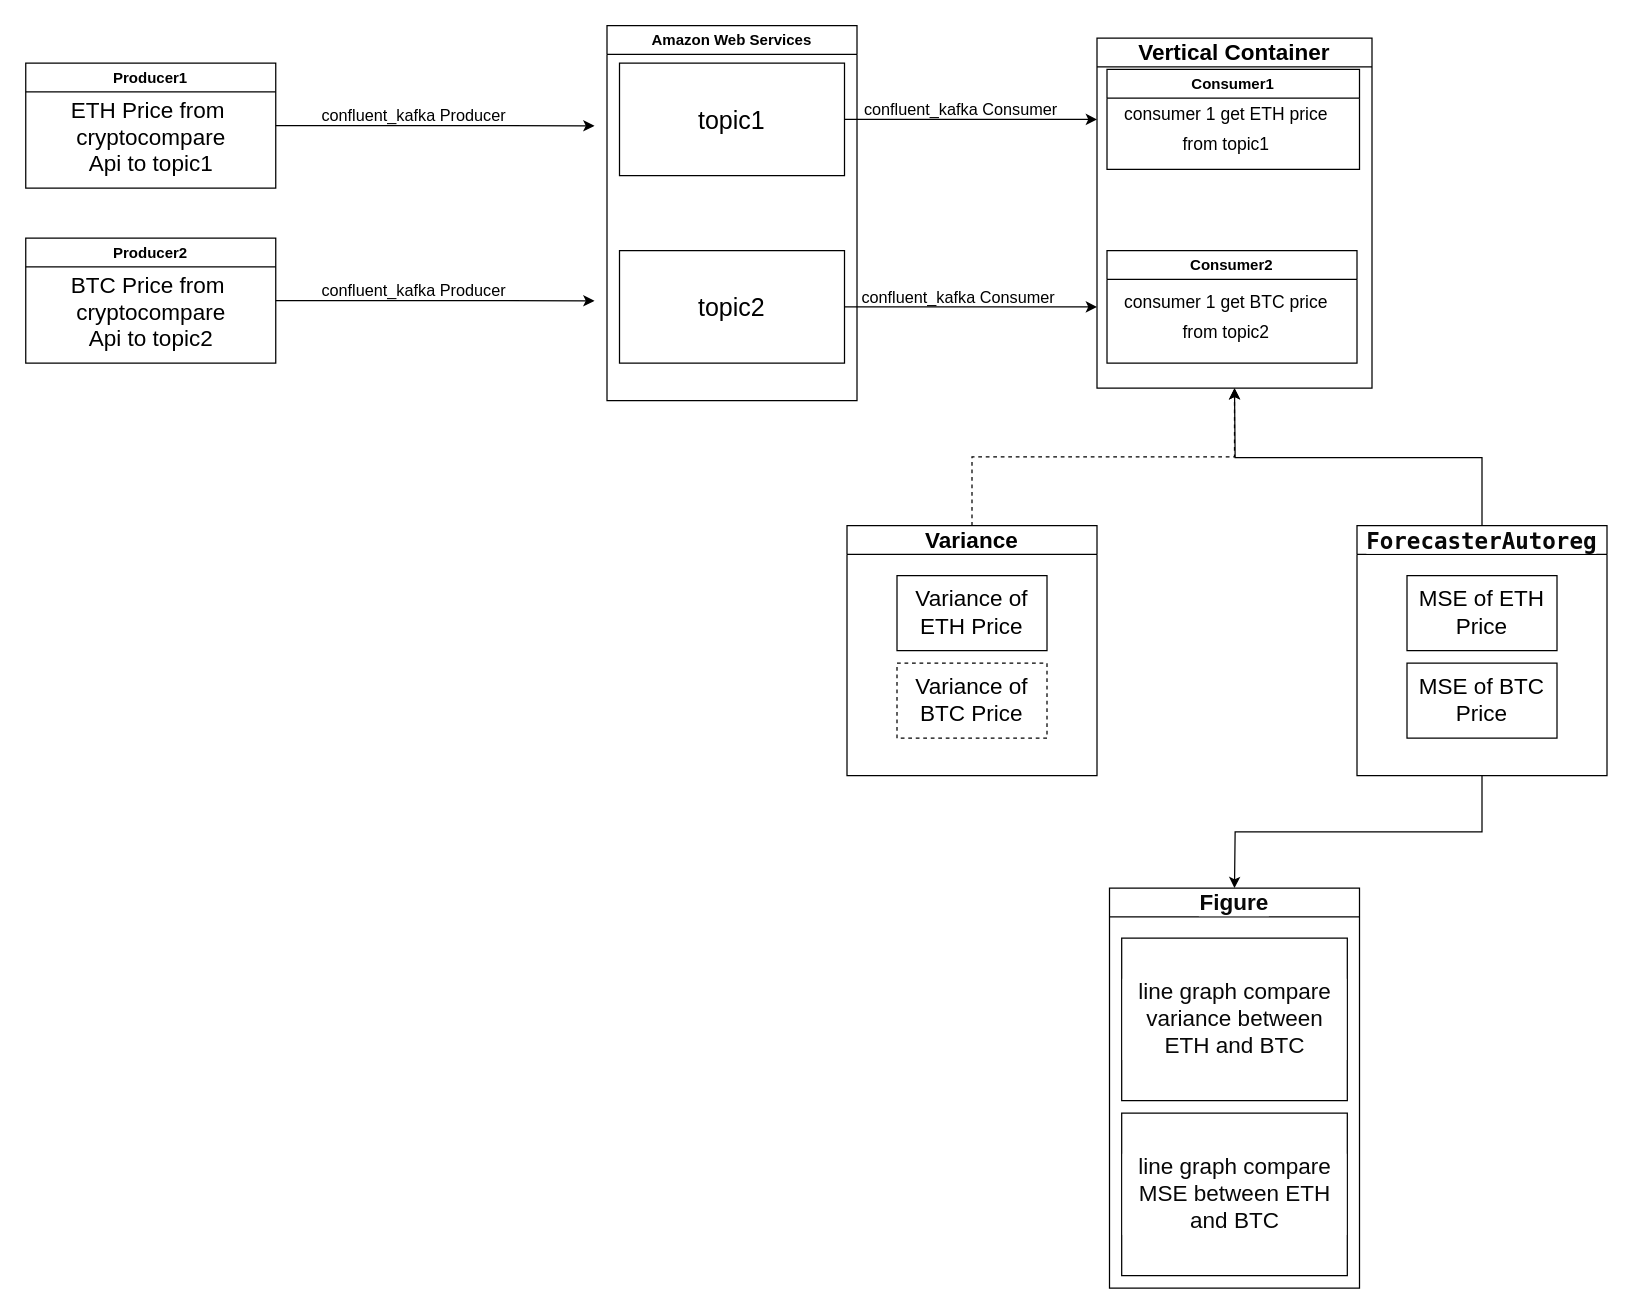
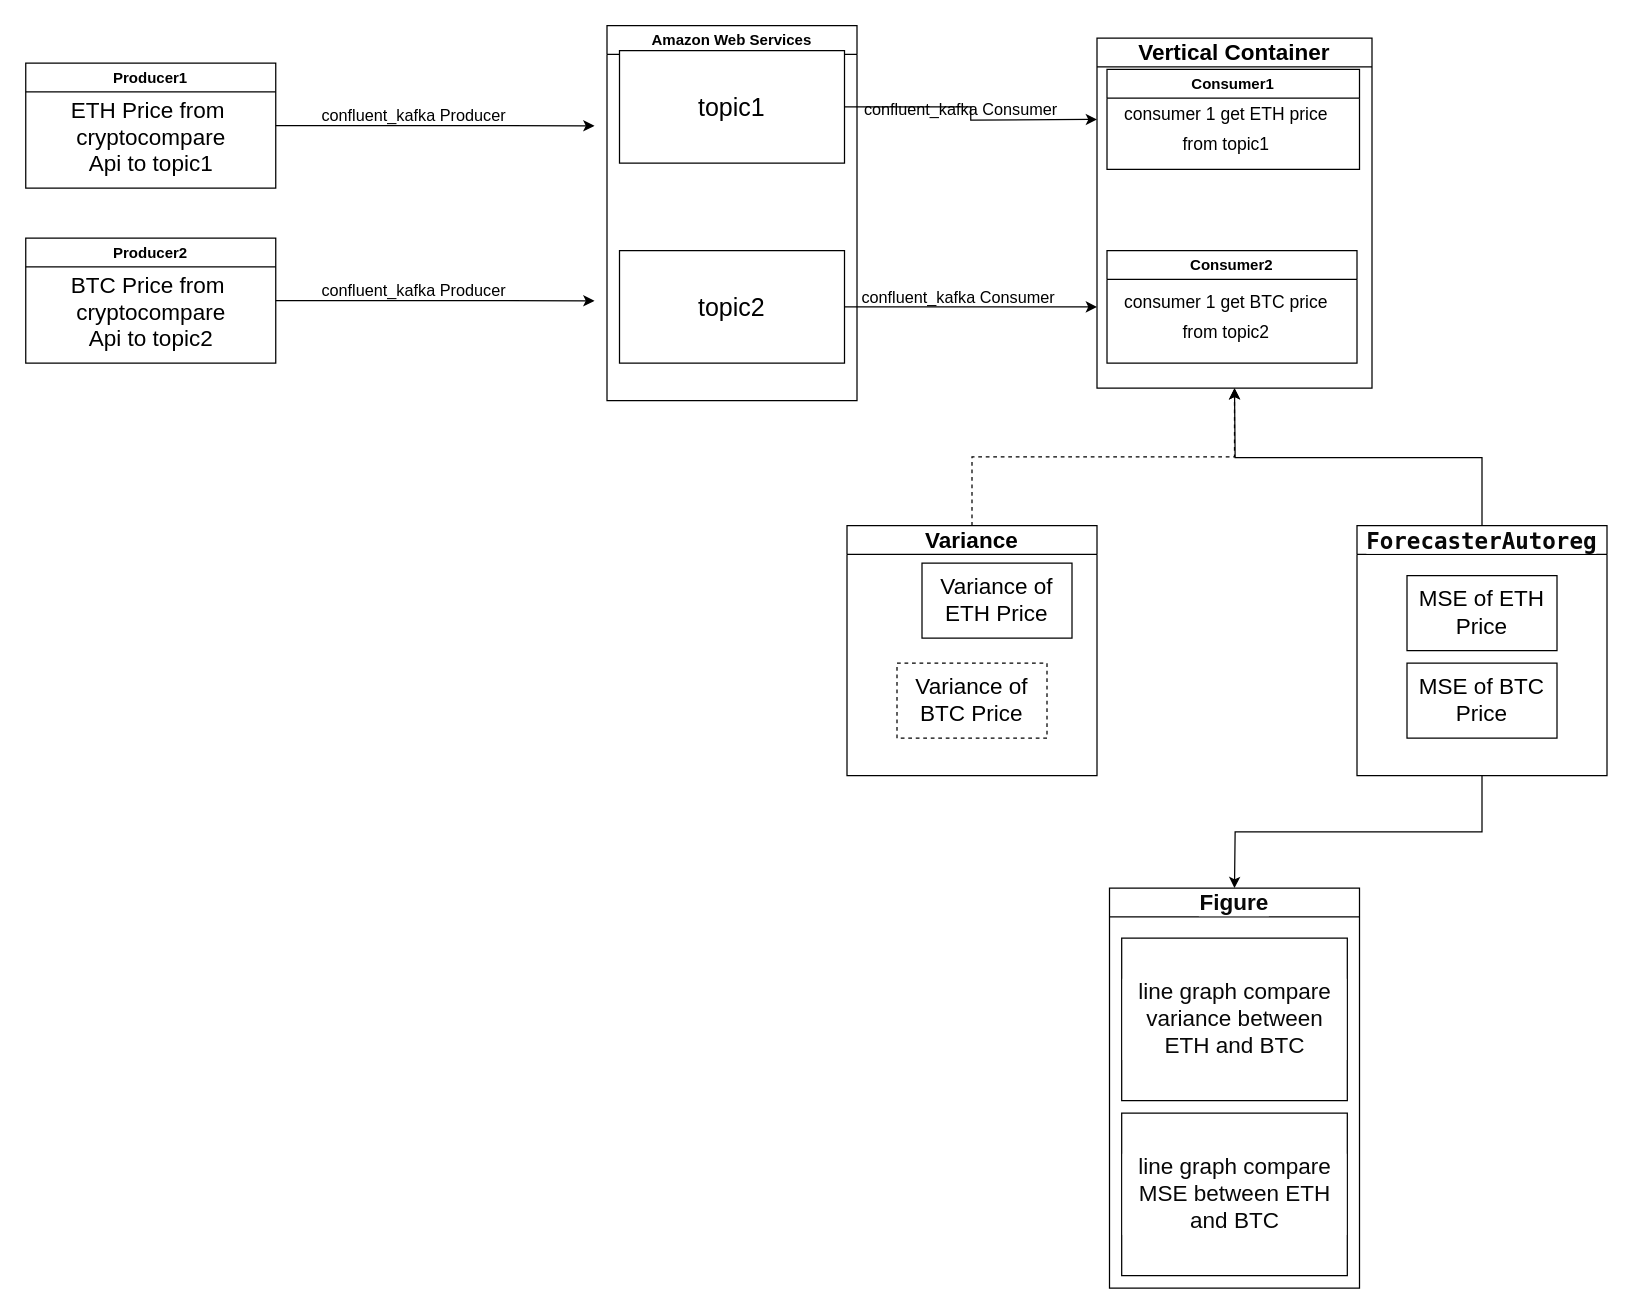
node "topic1": moved (732, 119) -> (732, 107)
node "Variance of ETH Price": moved (972, 613) -> (997, 601)
